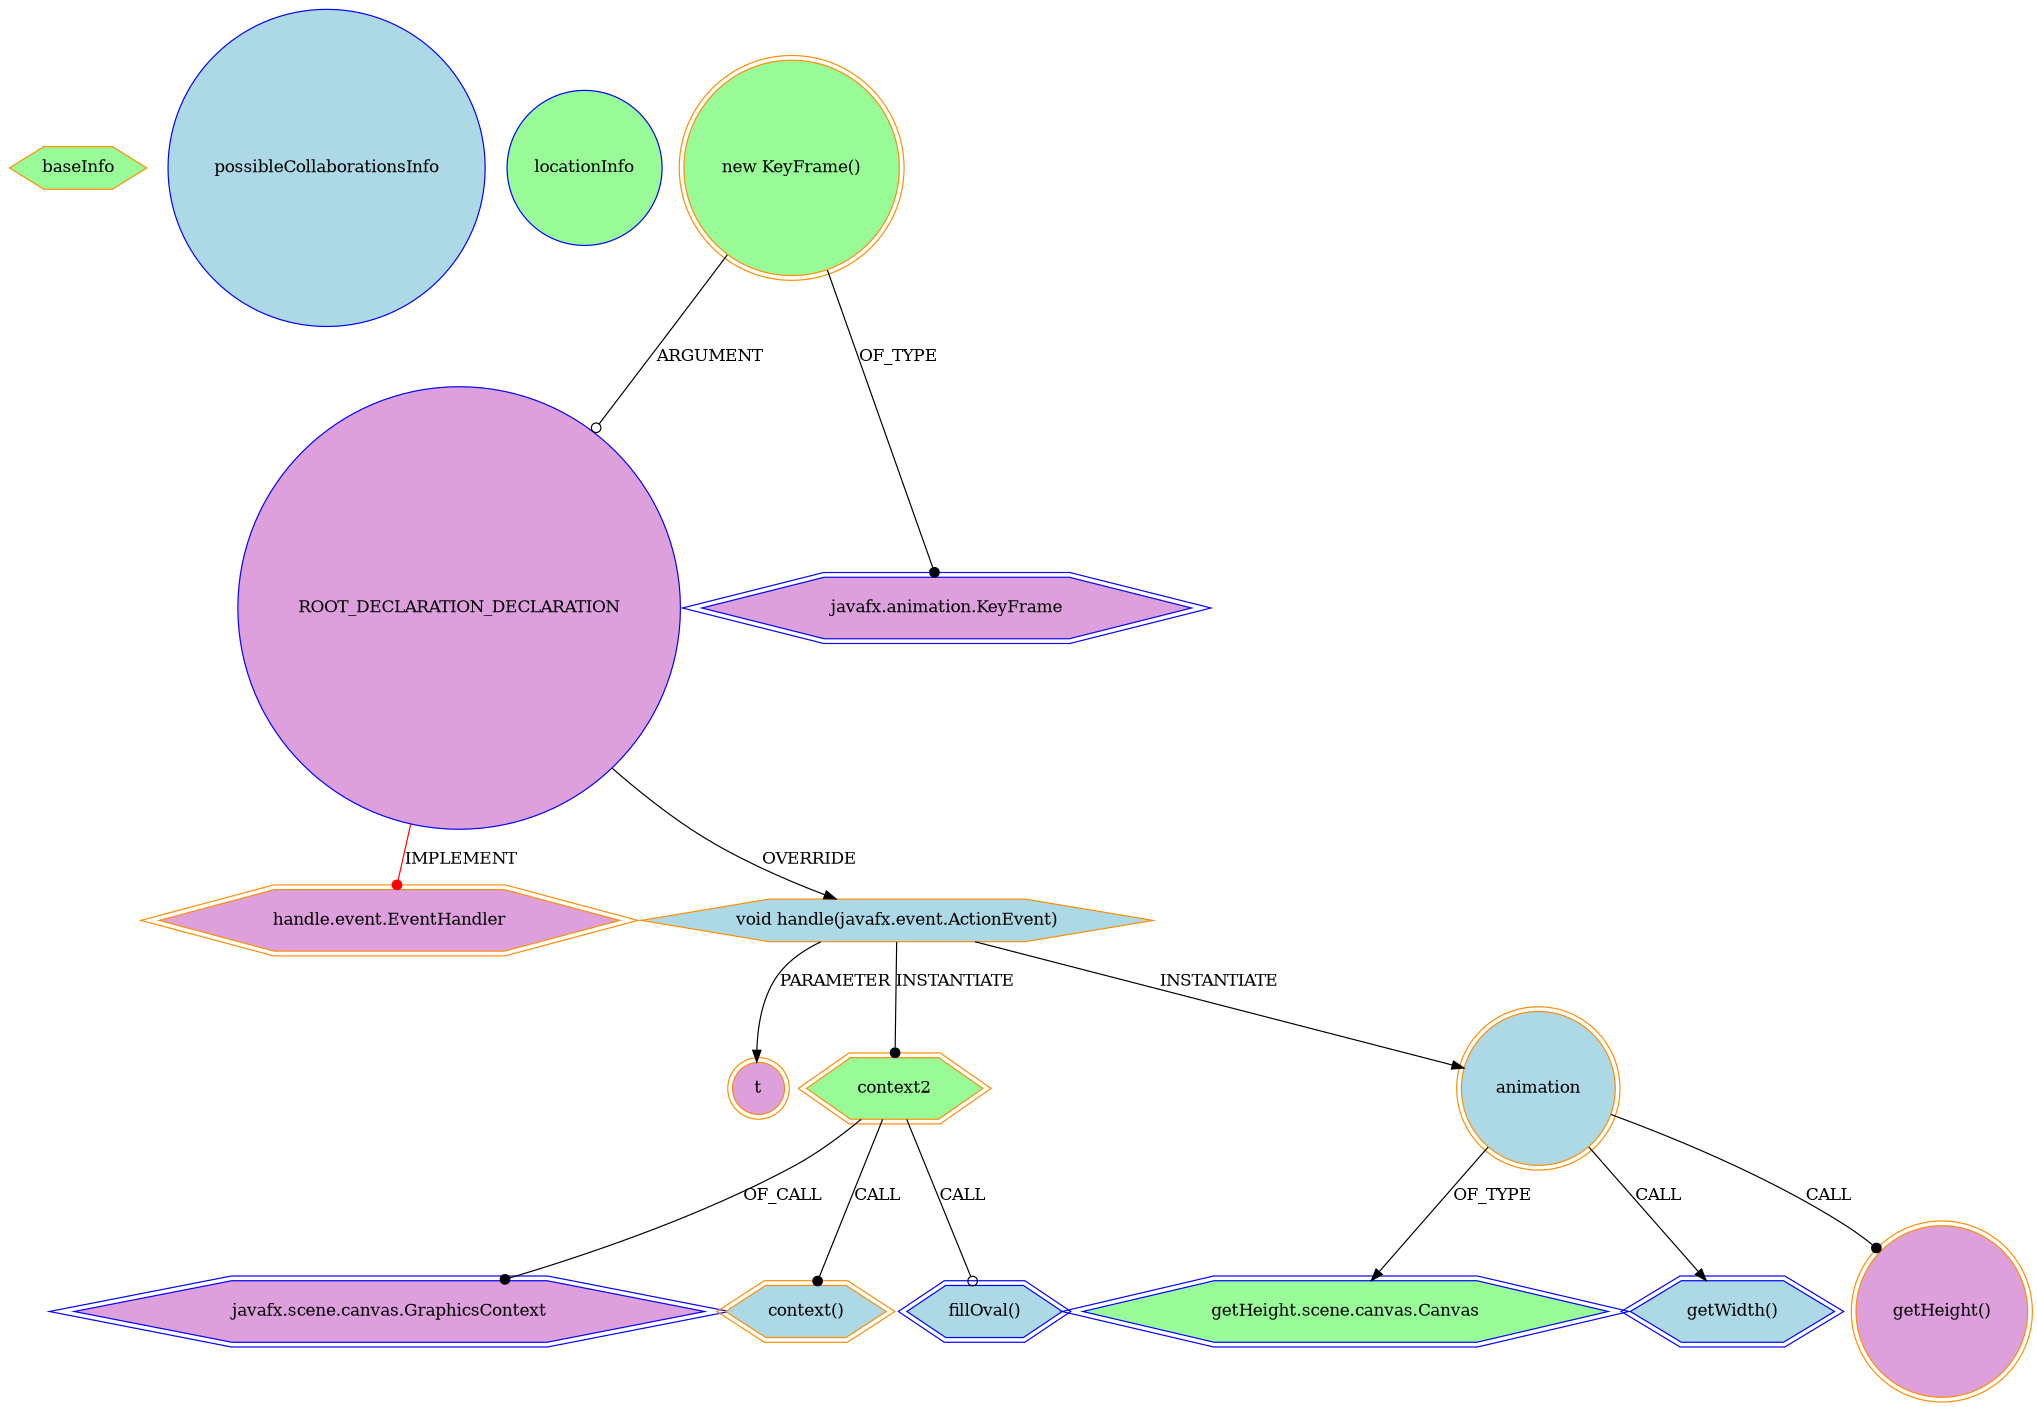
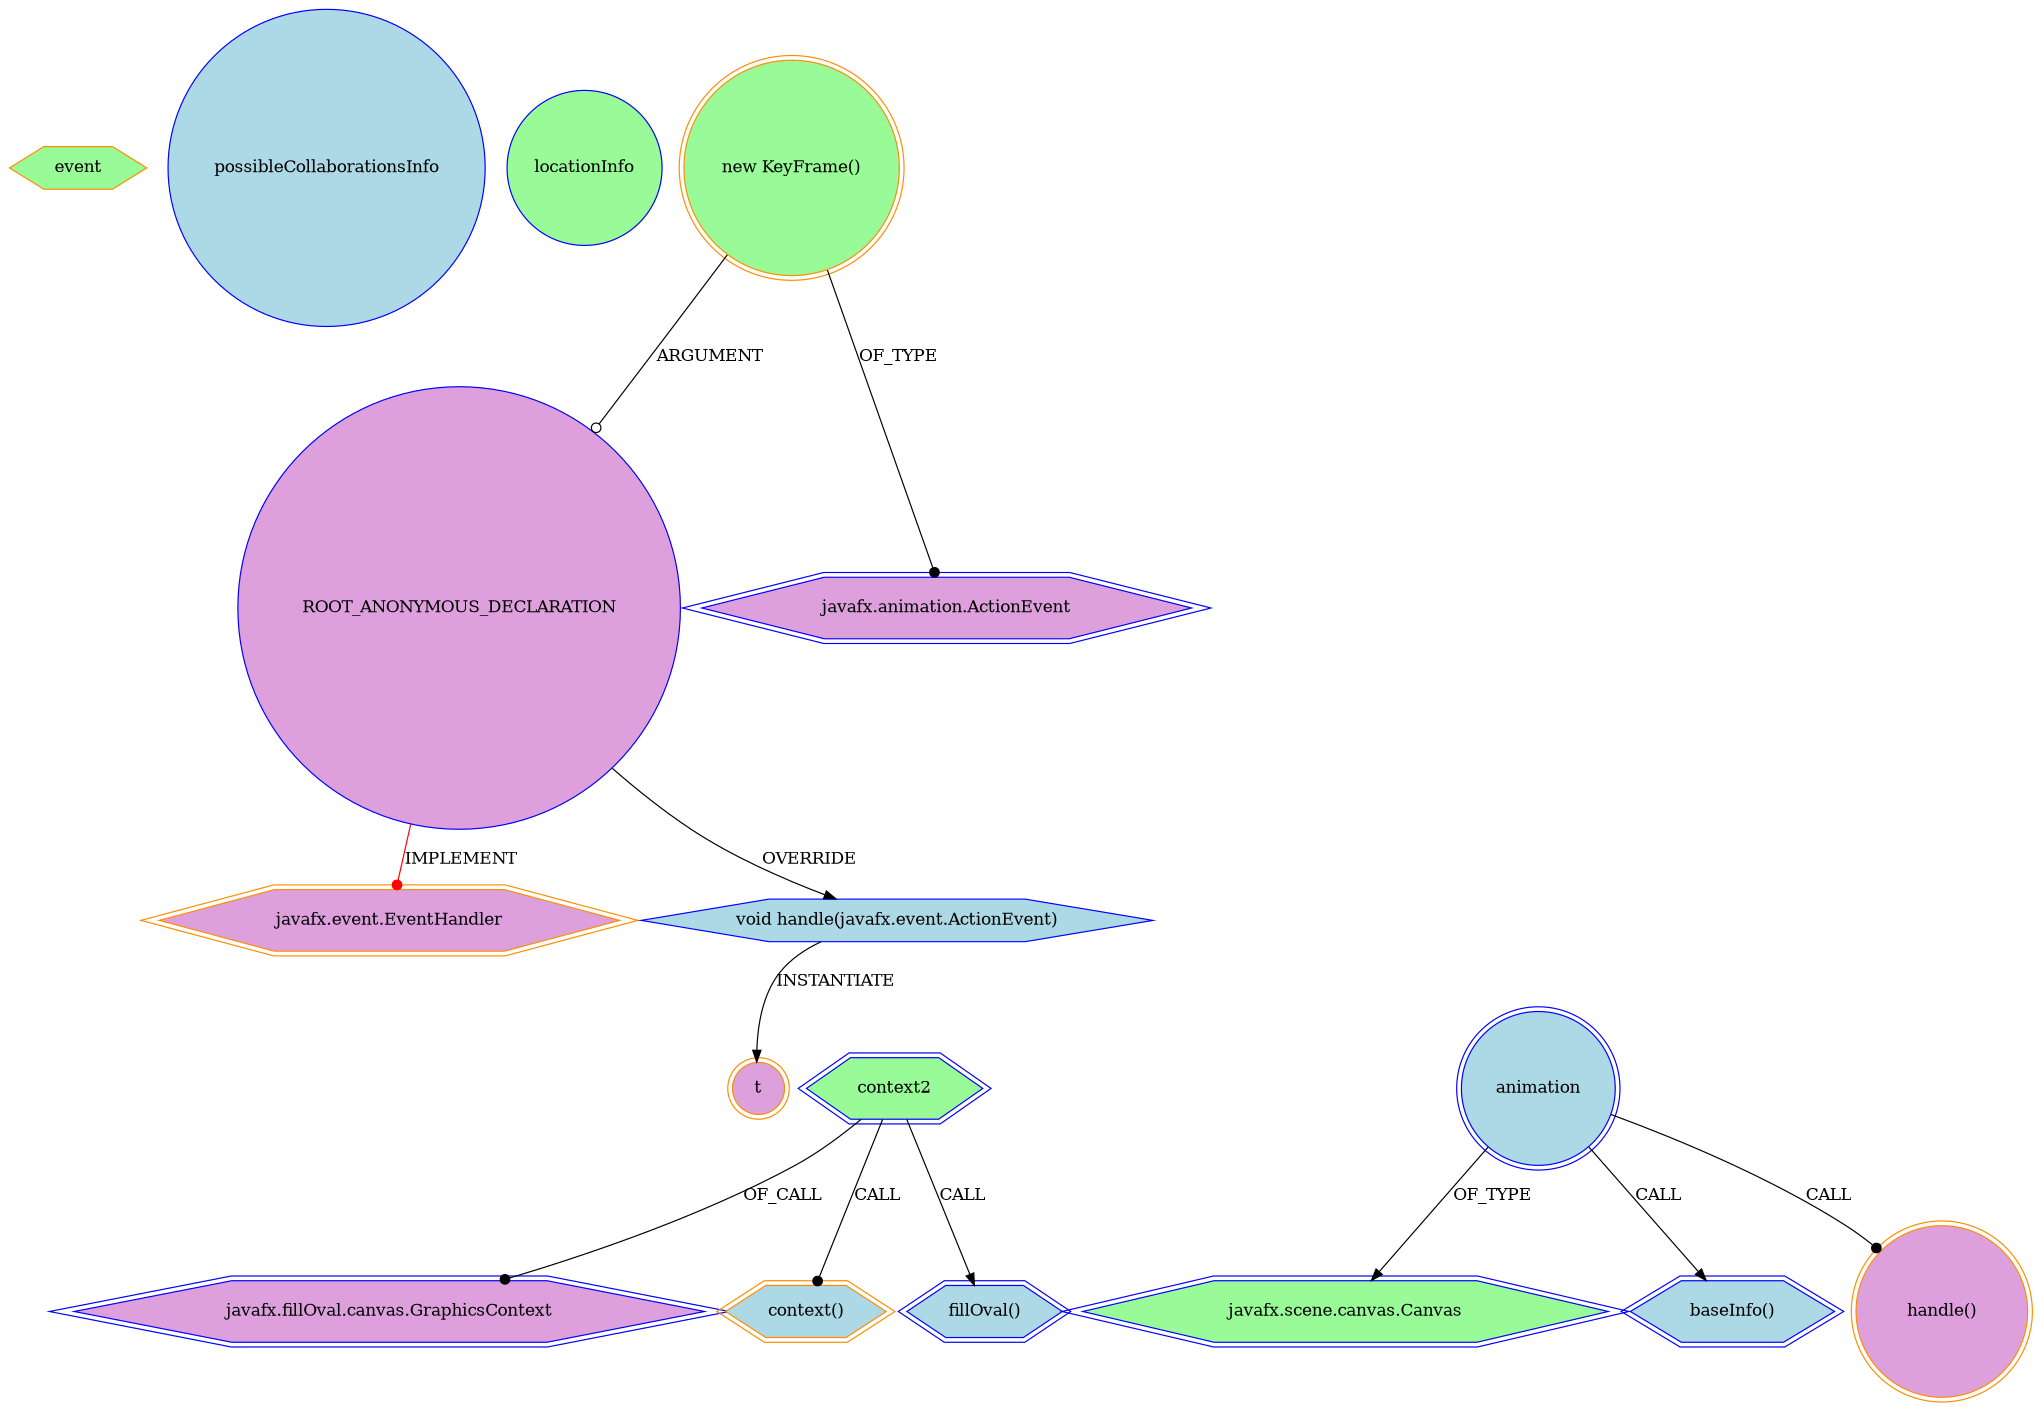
node "baseInfo": label "baseInfo" -> "event"
node "ROOT_DECLARATION_DECLARATION": label "ROOT_DECLARATION_DECLARATION" -> "ROOT_ANONYMOUS_DECLARATION"
node "javafx.animation.KeyFrame": label "javafx.animation.KeyFrame" -> "javafx.animation.ActionEvent"
node "handle.event.EventHandler": label "handle.event.EventHandler" -> "javafx.event.EventHandler"
node "void handle(javafx.event.ActionEvent)": color darkorange -> blue
edge "void handle(javafx.event.ActionEvent)" -> "t": label "PARAMETER" -> "INSTANTIATE"
edge "void handle(javafx.event.ActionEvent)" -> "context2": removed, label "INSTANTIATE"
edge "void handle(javafx.event.ActionEvent)" -> "animation": removed, label "INSTANTIATE"
node "context2": color darkorange -> blue
node "animation": color darkorange -> blue
edge "context2" -> "fillOval()": arrowhead odot -> normal
node "javafx.scene.canvas.GraphicsContext": label "javafx.scene.canvas.GraphicsContext" -> "javafx.fillOval.canvas.GraphicsContext"
node "getHeight.scene.canvas.Canvas": label "getHeight.scene.canvas.Canvas" -> "javafx.scene.canvas.Canvas"
node "getWidth()": label "getWidth()" -> "baseInfo()"
node "getHeight()": label "getHeight()" -> "handle()"
